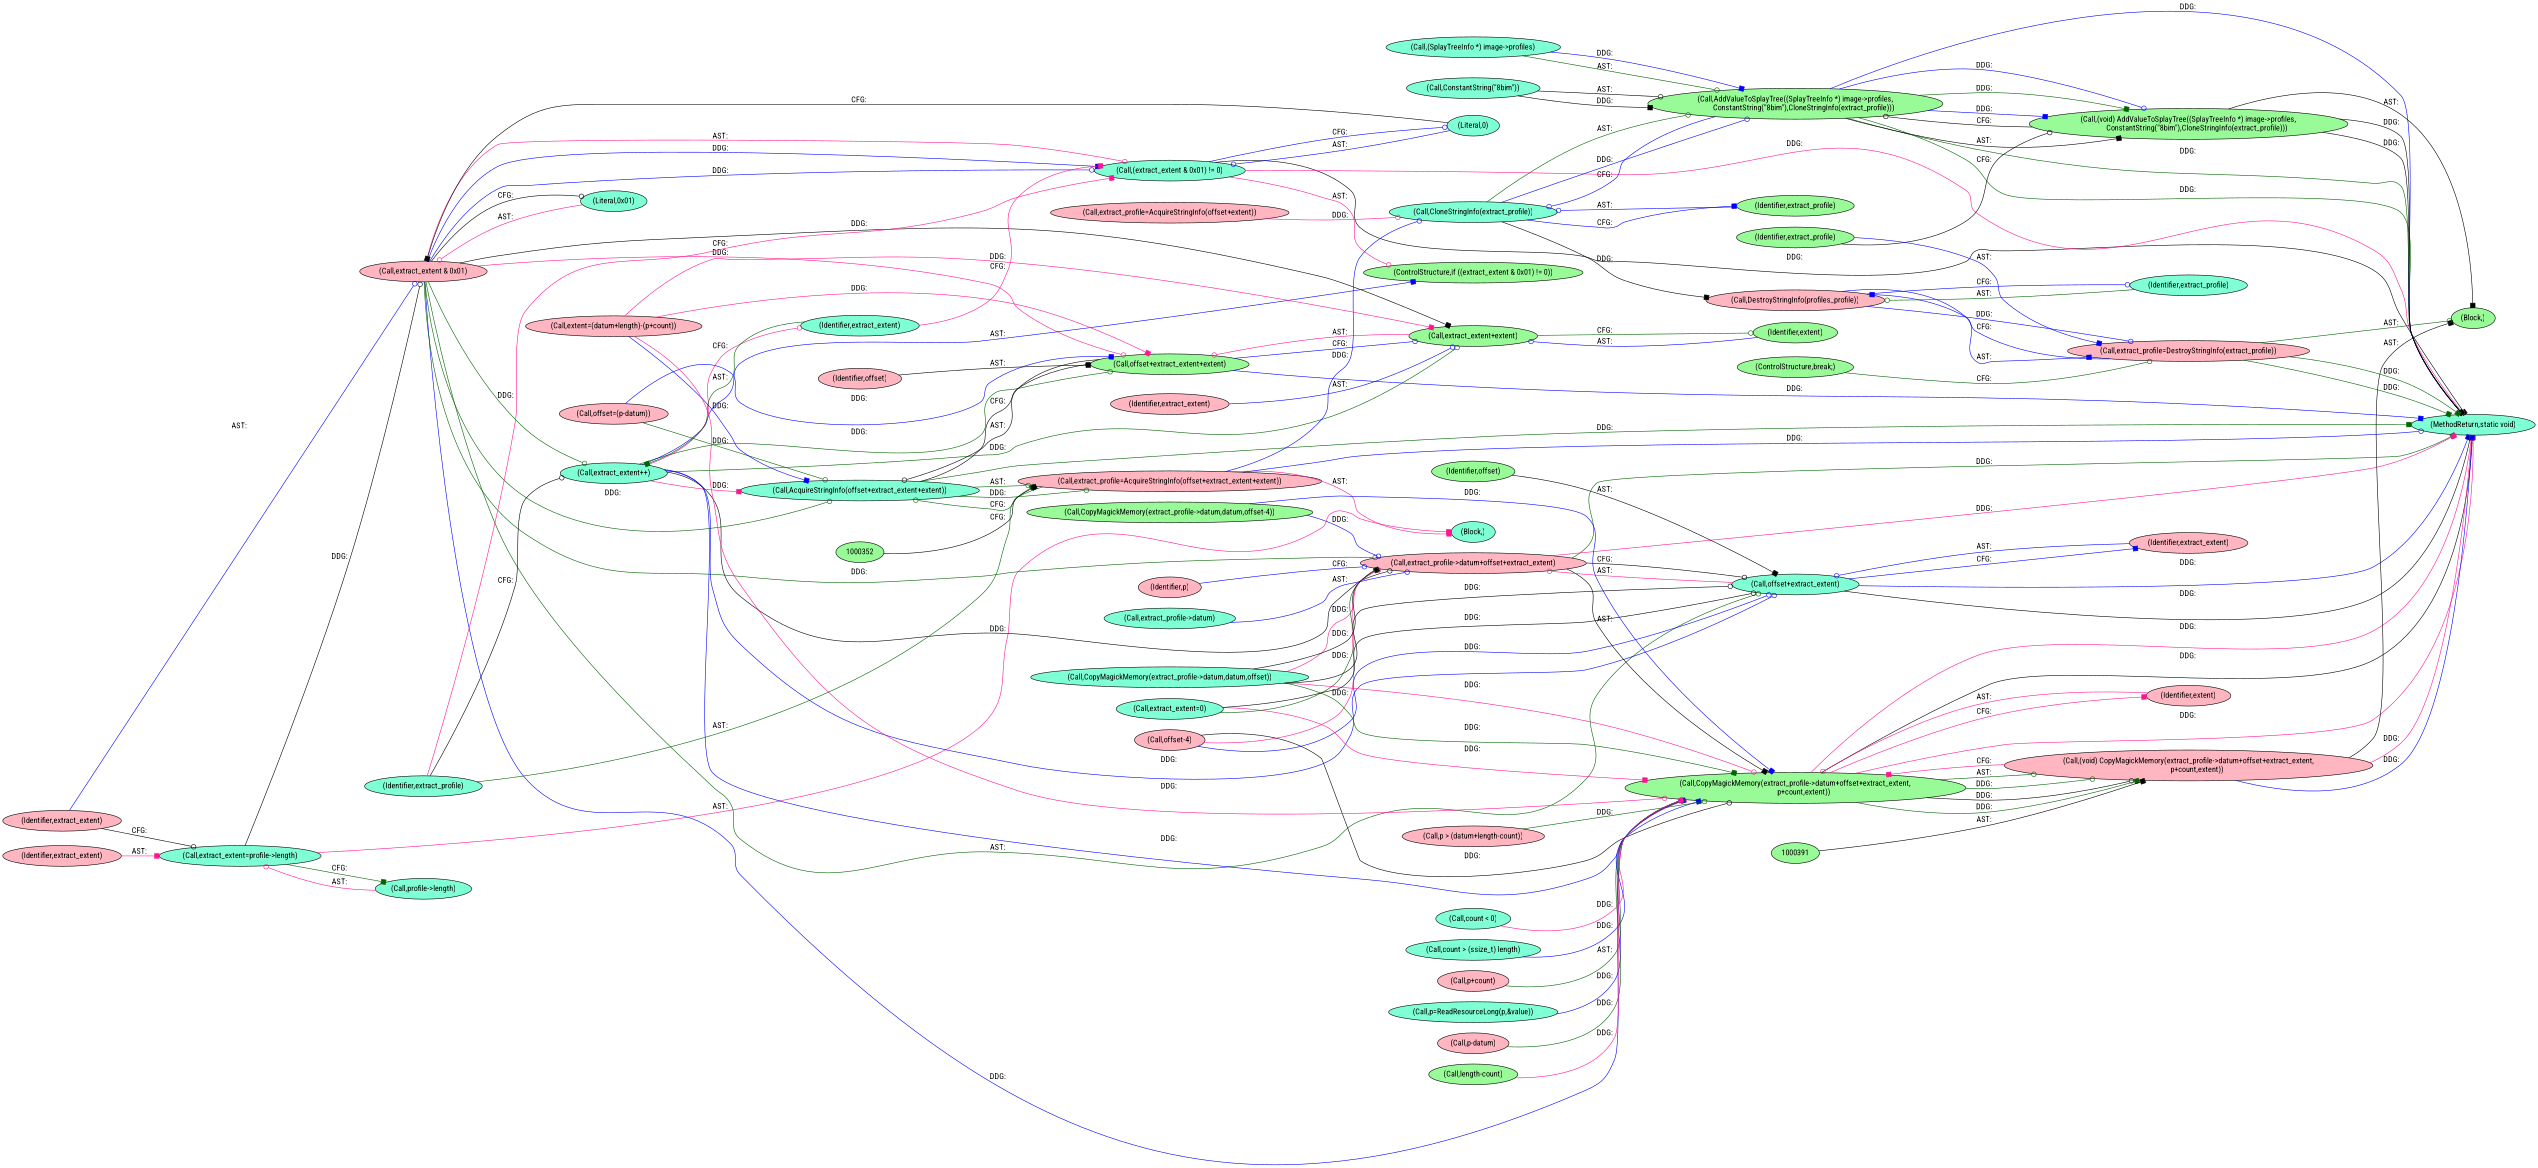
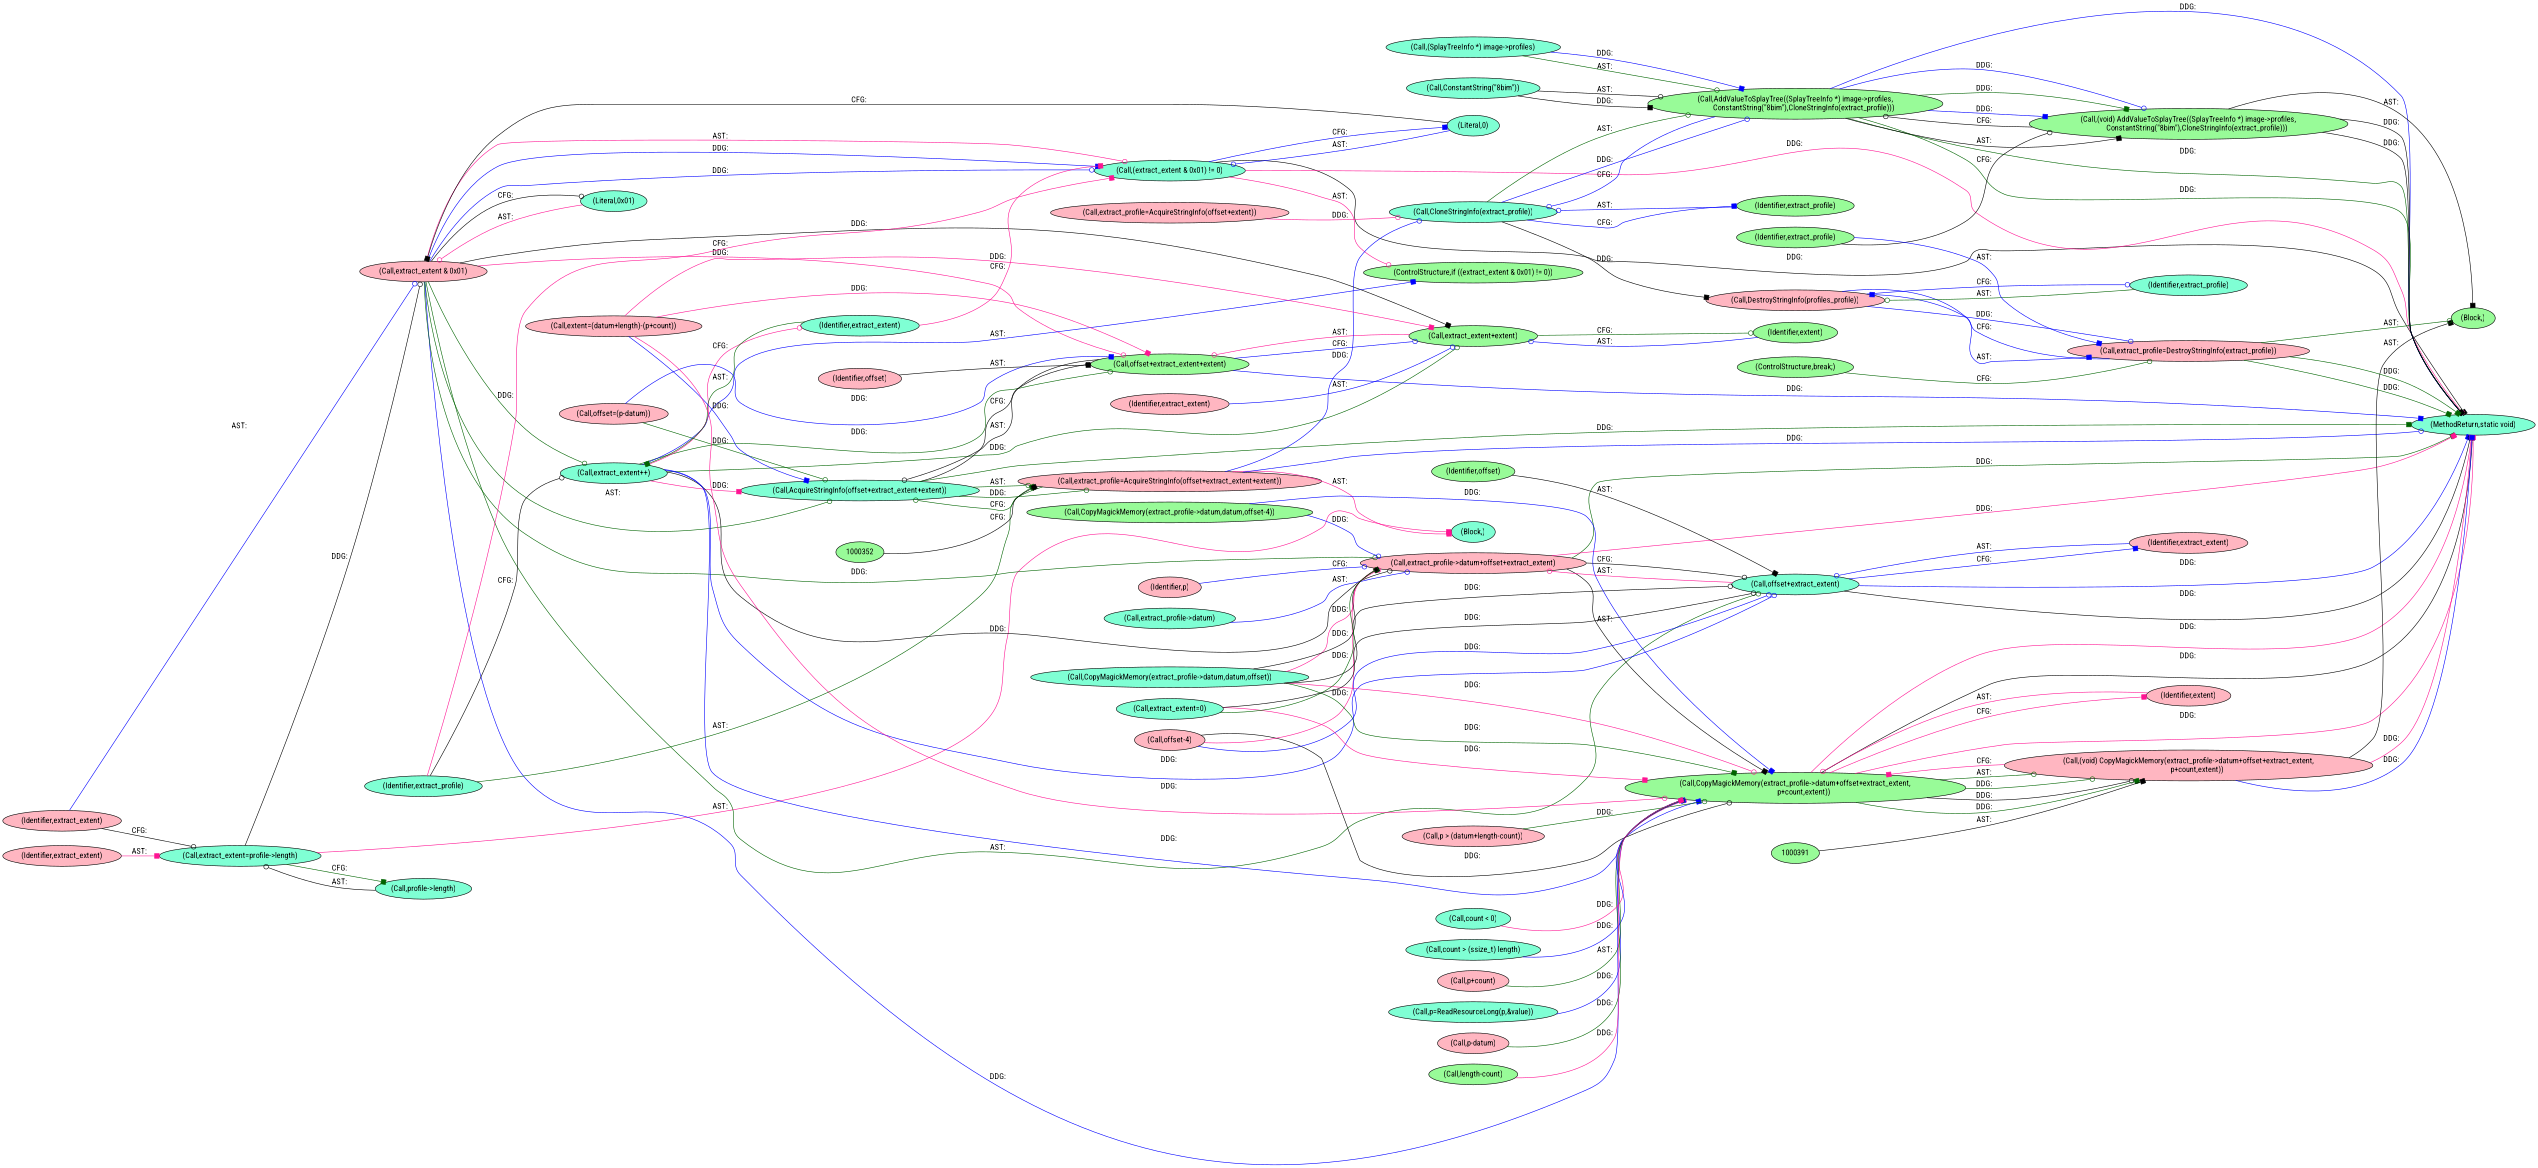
edge "(Call,(extract_extent & 0x01) != 0)" -> "(Literal,0)": arrowhead odot -> box
edge "(Call,extract_extent & 0x01)" -> "(Call,AcquireStringInfo(offset+extract_extent+extent))": label "DDG: " -> "AST: "
edge "(Call,profile->length)" -> "(Call,extract_extent=profile->length)": color deeppink -> black
